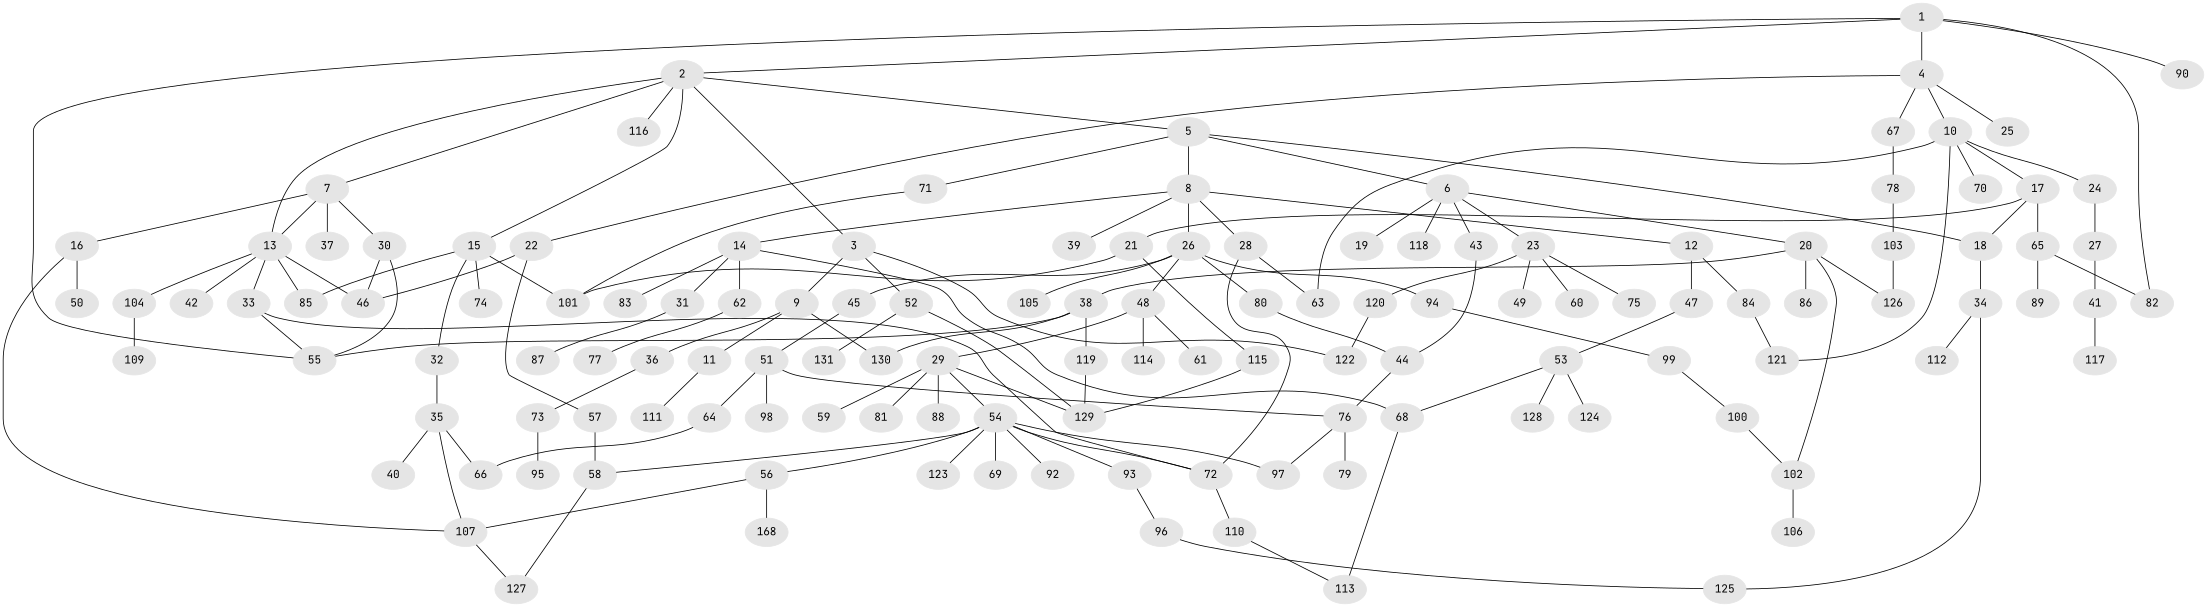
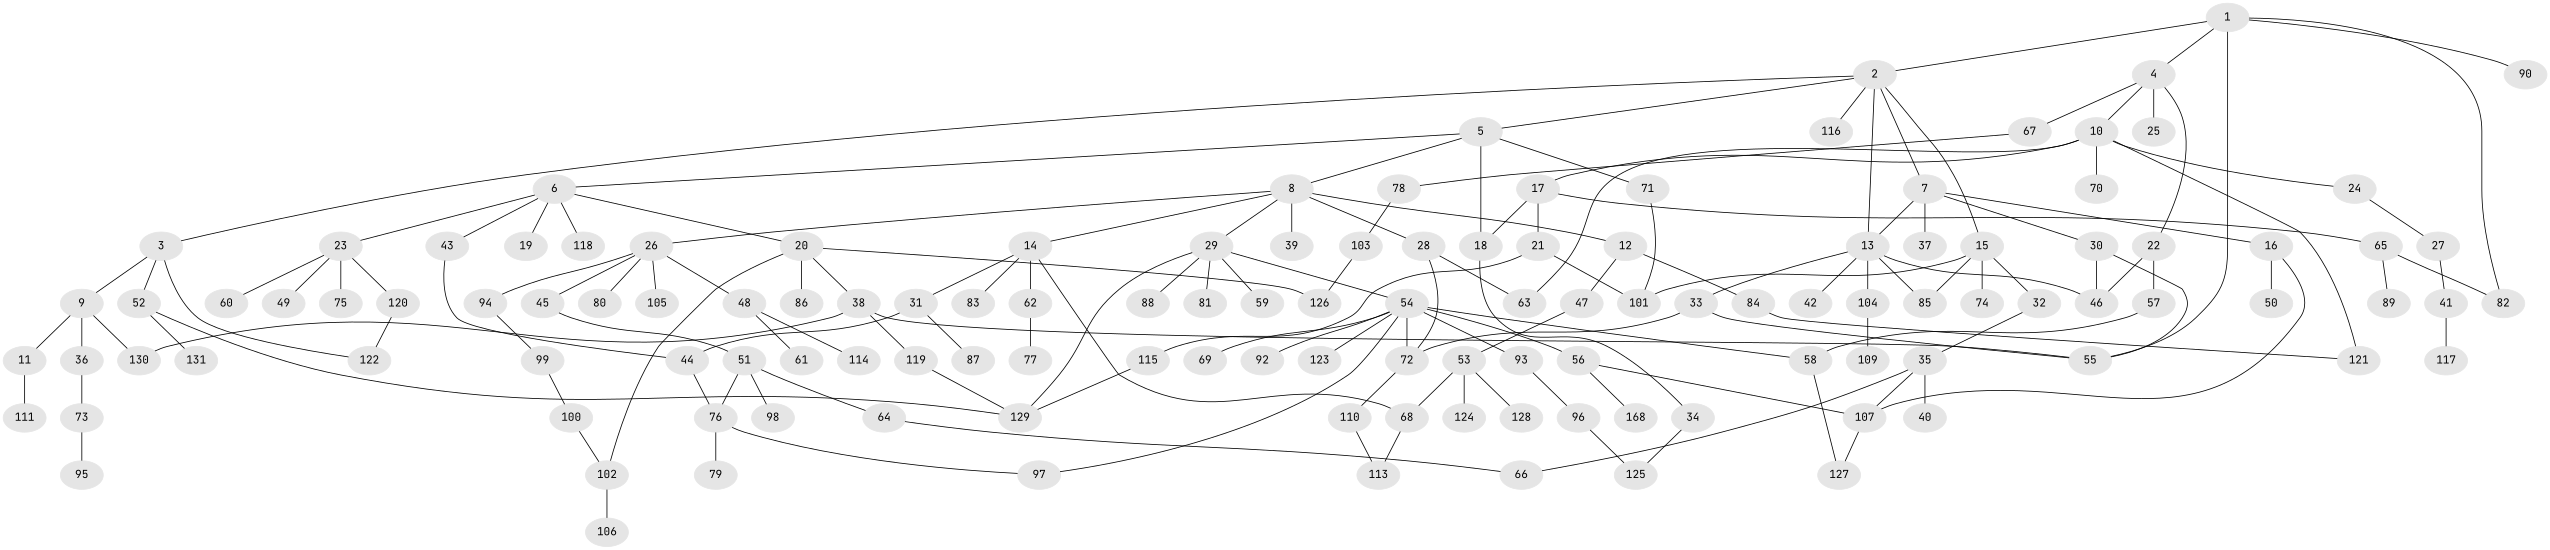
edge "80" -- "44": now "31" -- "44"
edge "48" -- "29": now "8" -- "29"
node "112": removed
